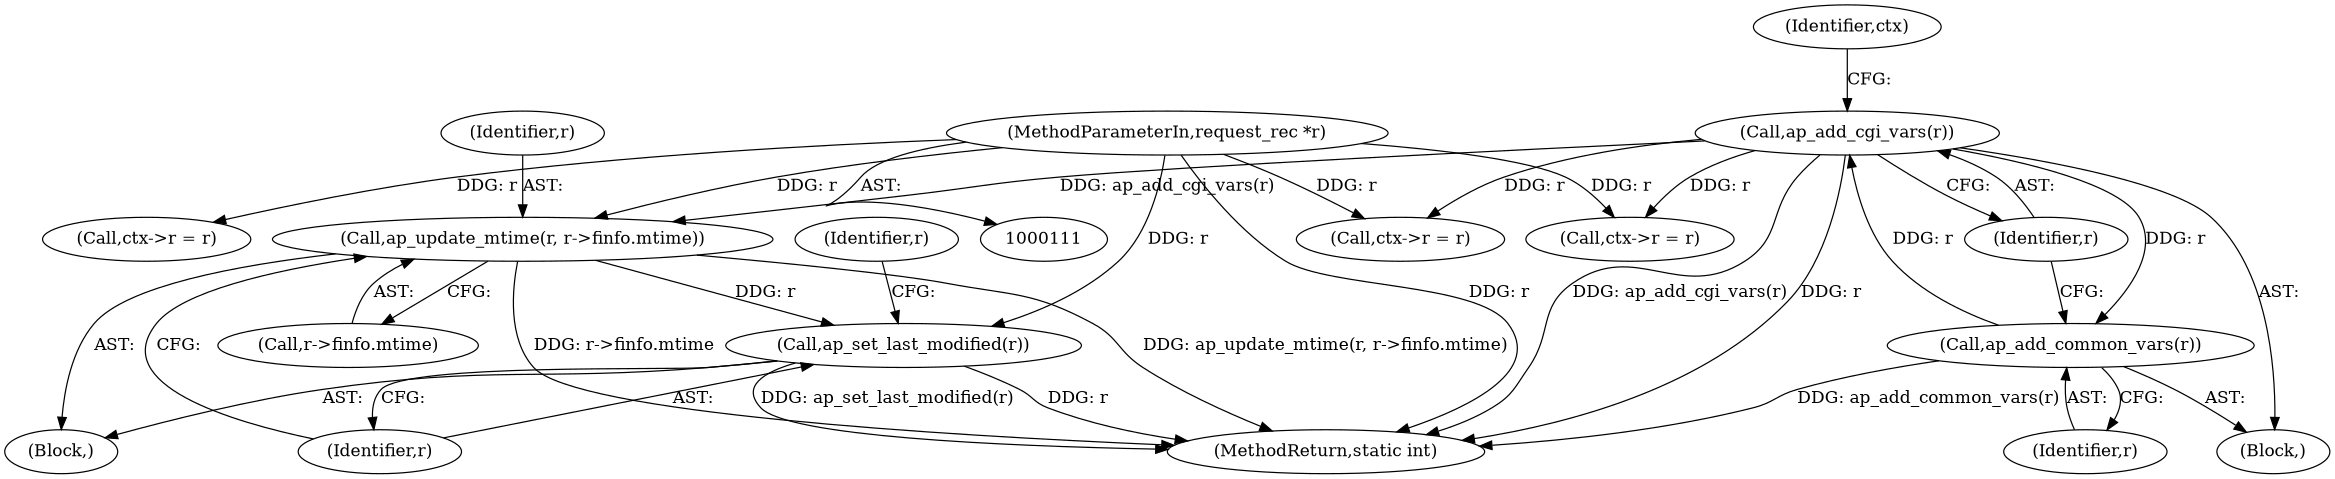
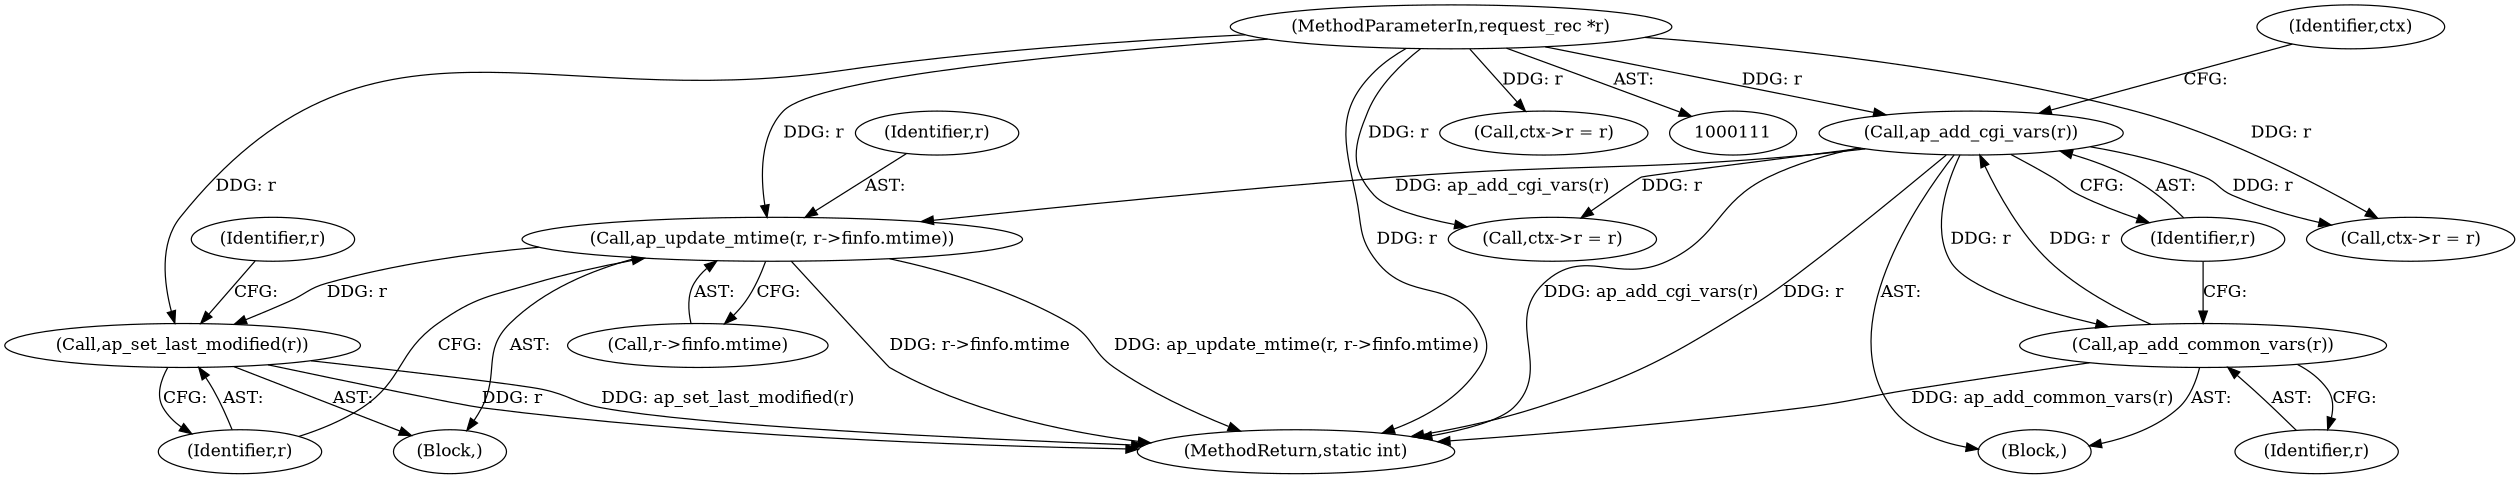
edge "(MethodParameterIn,request_rec *r)" -> "(Call,ap_add_cgi_vars(r))": added, label "DDG: r"
